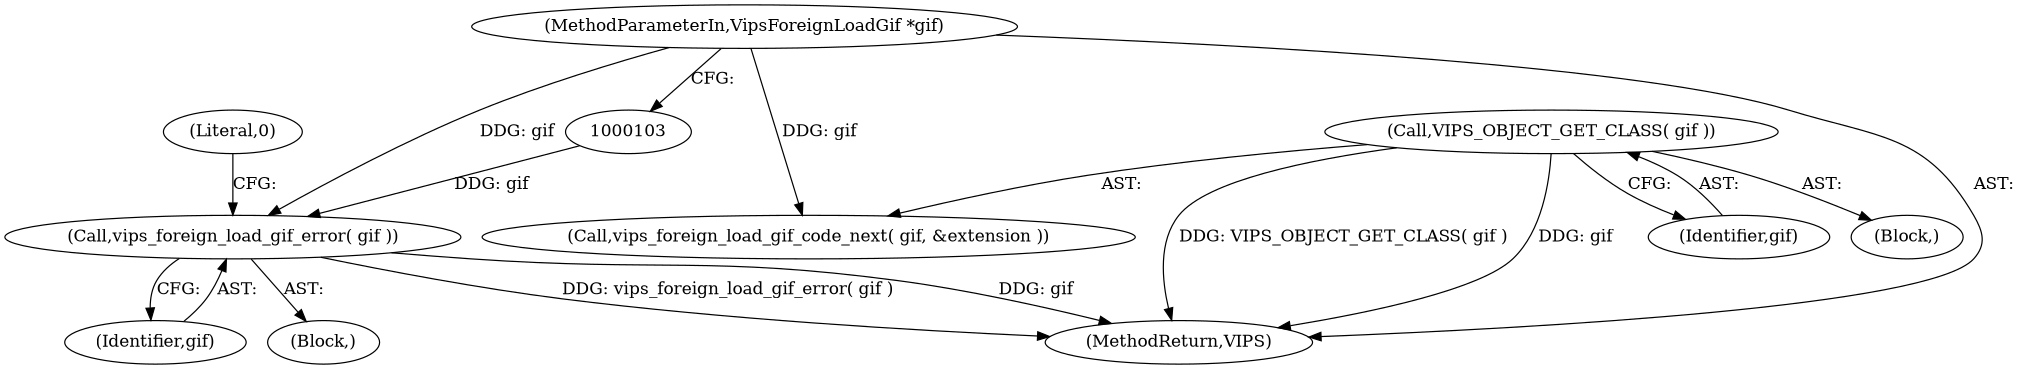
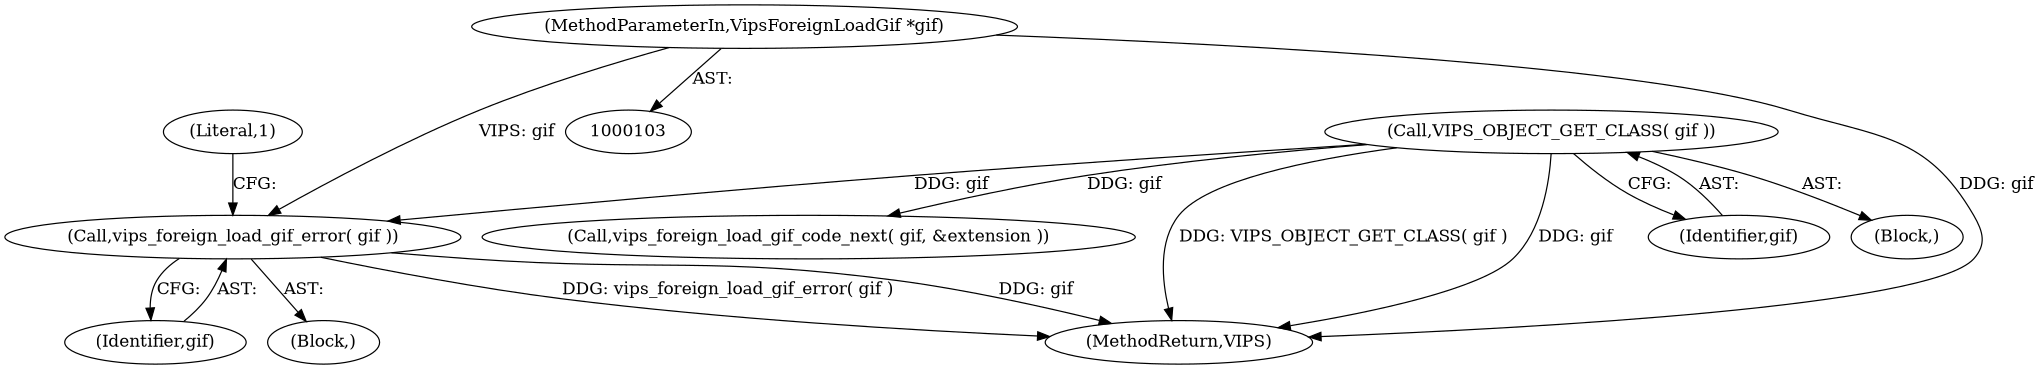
edge "(MethodParameterIn,VipsForeignLoadGif *gif)" -> "1000103": label "CFG: " -> "AST: "
edge "(MethodParameterIn,VipsForeignLoadGif *gif)" -> "(Call,vips_foreign_load_gif_code_next( gif, &extension ))": removed, label "DDG: gif"
node "(Literal,0)": label "(Literal,0)" -> "(Literal,1)"
edge "(MethodParameterIn,VipsForeignLoadGif *gif)" -> "(Call,vips_foreign_load_gif_error( gif ))": label "DDG: gif" -> "VIPS: gif"
edge "1000103" -> "(Call,vips_foreign_load_gif_error( gif ))": now "(Call,VIPS_OBJECT_GET_CLASS( gif ))" -> "(Call,vips_foreign_load_gif_error( gif ))"
edge "(Call,VIPS_OBJECT_GET_CLASS( gif ))" -> "(Call,vips_foreign_load_gif_code_next( gif, &extension ))": label "AST: " -> "DDG: gif"
edge "(MethodParameterIn,VipsForeignLoadGif *gif)" -> "(MethodReturn,VIPS)": label "AST: " -> "DDG: gif"
